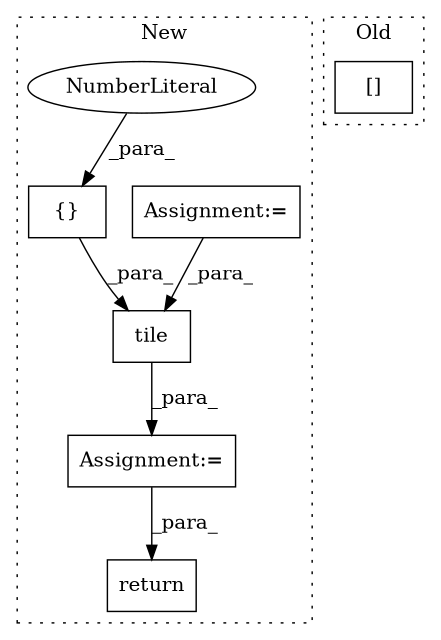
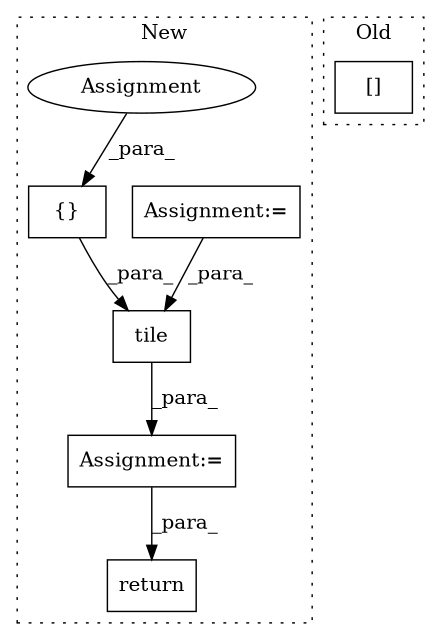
node "NumberLiteral": label "NumberLiteral" -> "Assignment"
